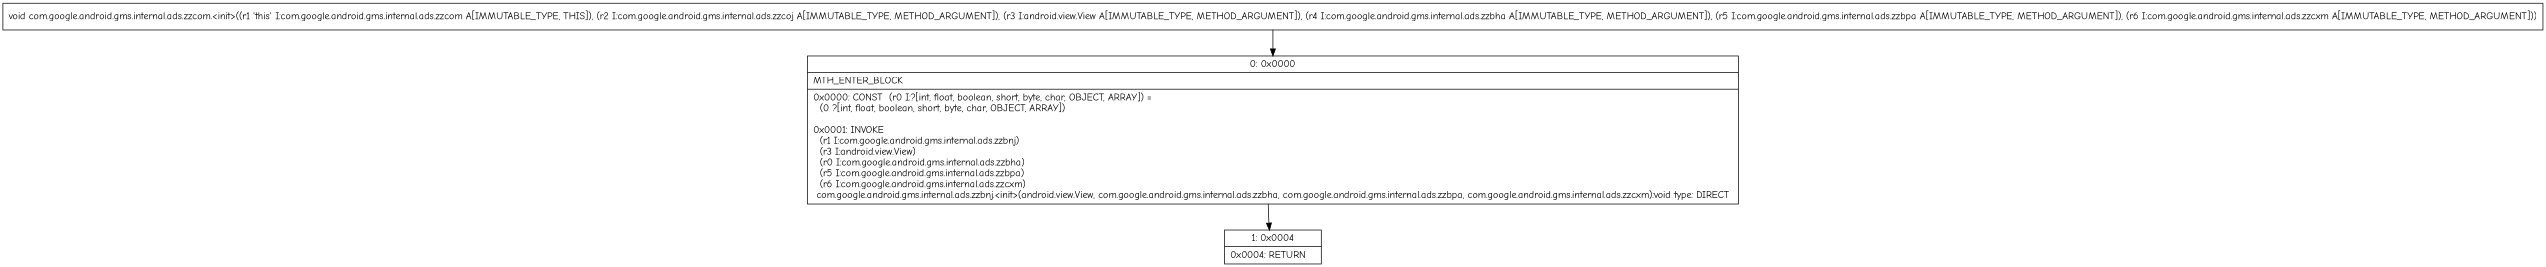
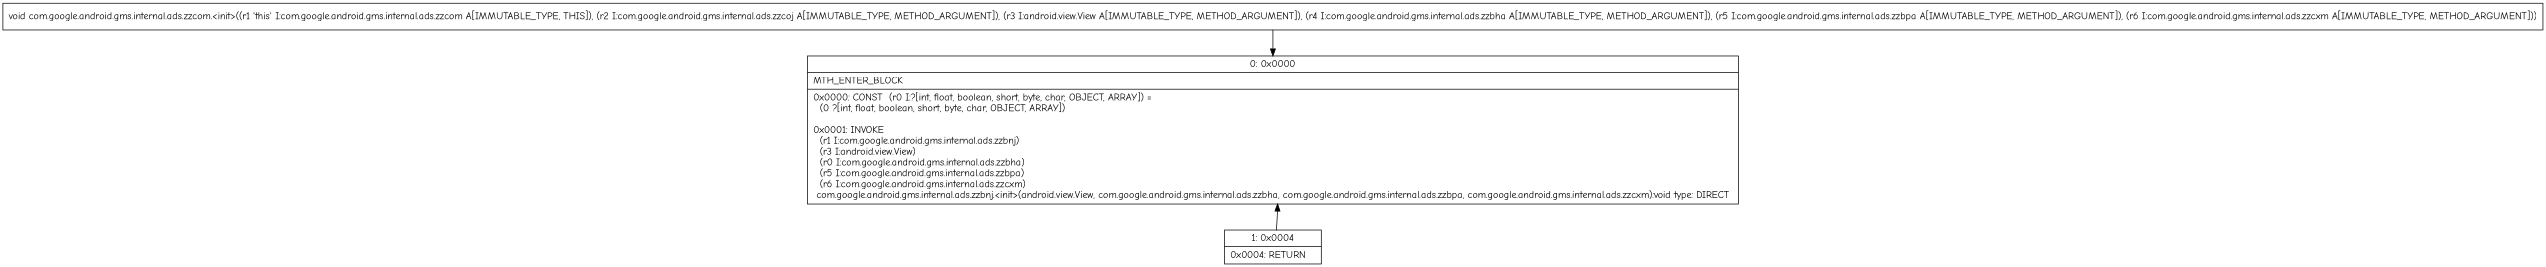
edge "0: 0x0000" -> "1: 0x0004": reversed
